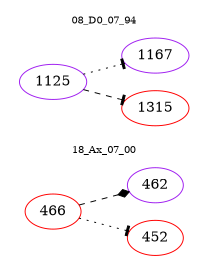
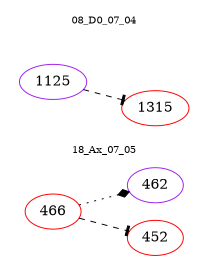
cluster "08_D0_07_94": label "08_D0_07_94" -> "08_D0_07_04"
node "1167": removed
cluster "18_Ax_07_00": label "18_Ax_07_00" -> "18_Ax_07_05"
edge "466" -> "462": style dashed -> dotted
edge "466" -> "452": style dotted -> dashed
